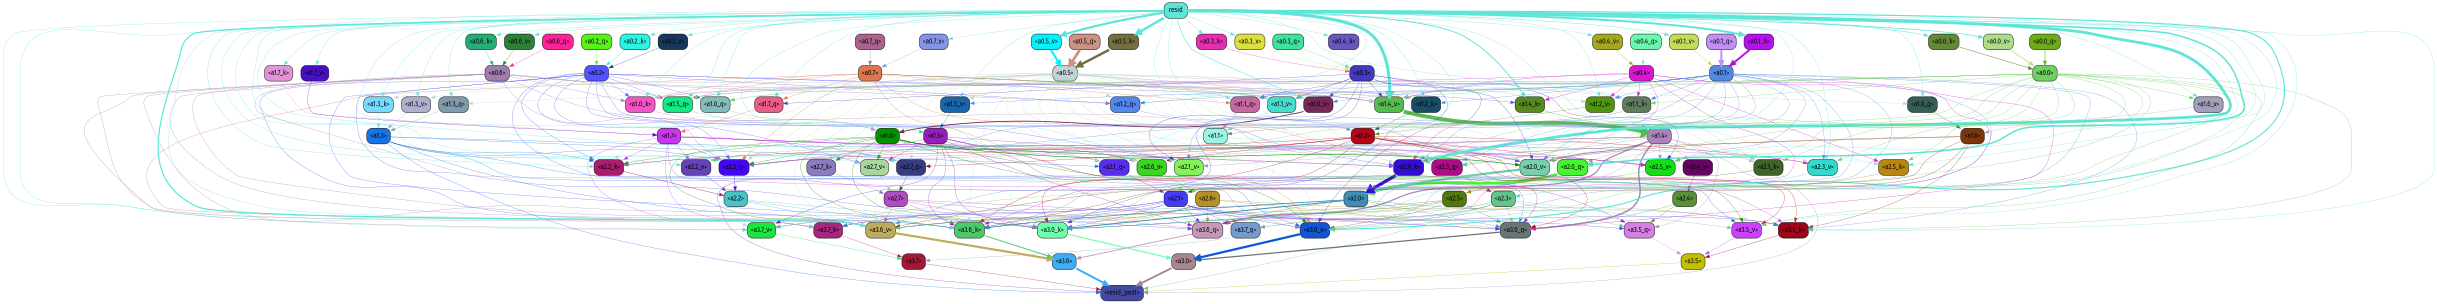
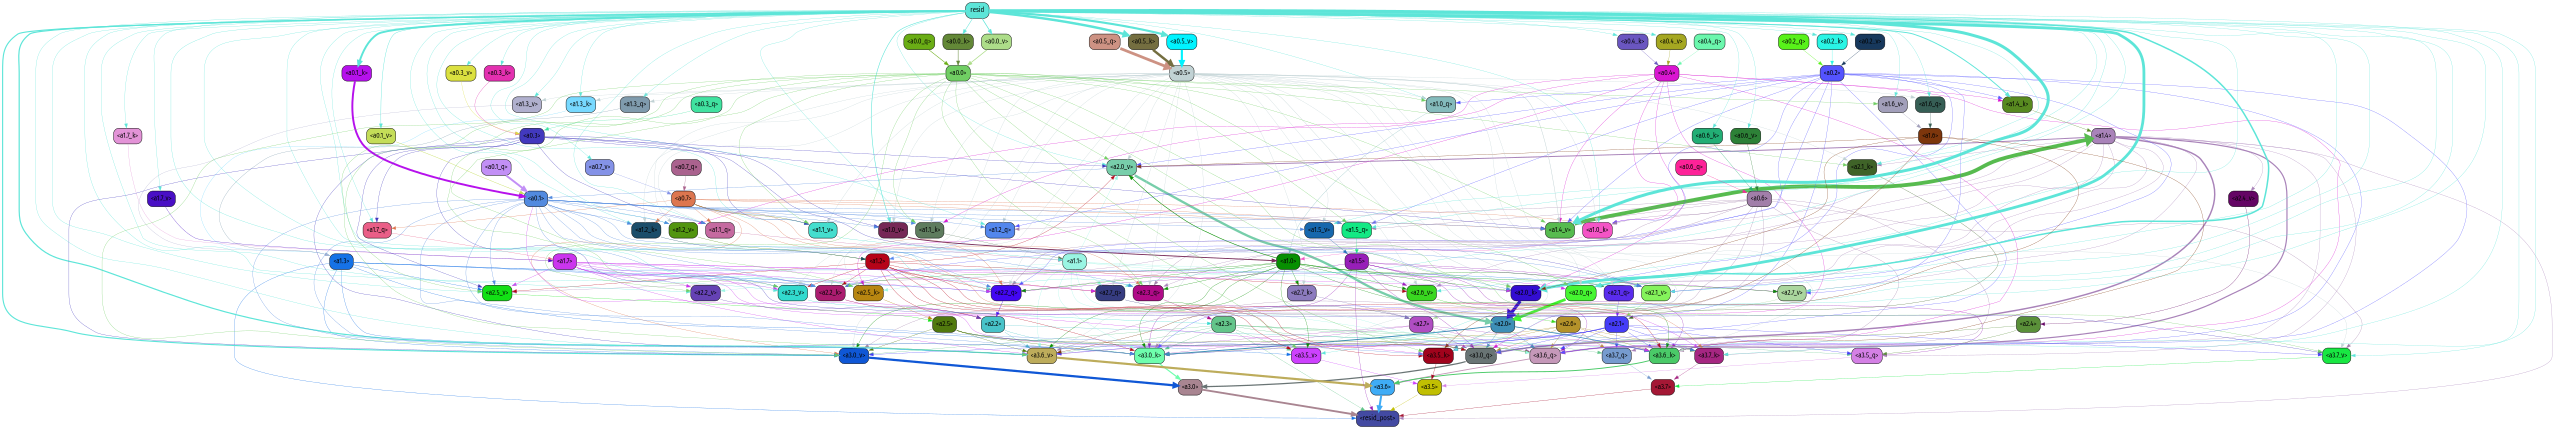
edge "<a0.4_k>" -> "<a0.4>": added
edge "<a0.1>" -> "<a2.0_v>": reversed
edge "<a0.1>" -> "<a3.6_k>": color #528adf -> #cb35ee
edge "<a2.0>" -> "<a3.6_q>": color #078f01 -> #3e8fb7
